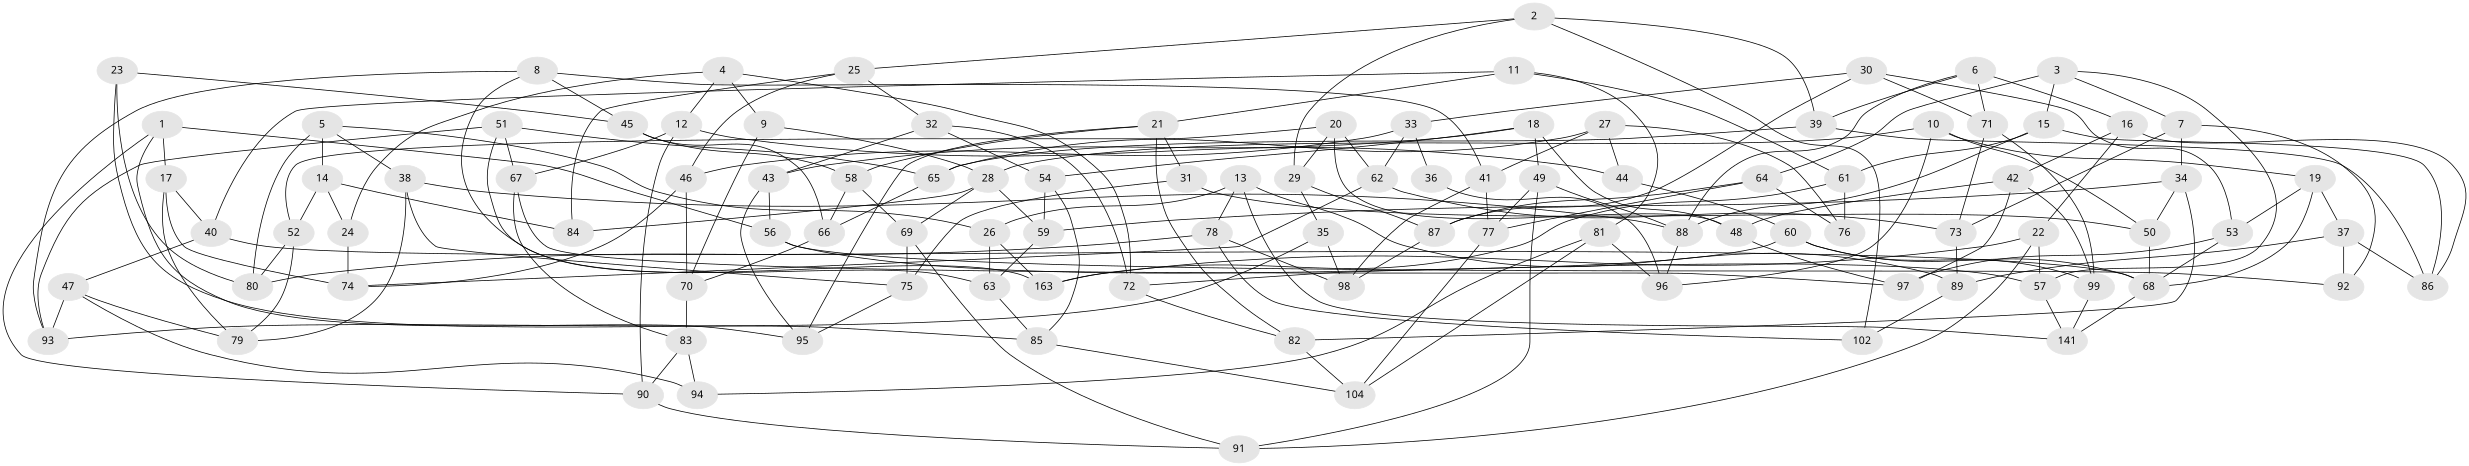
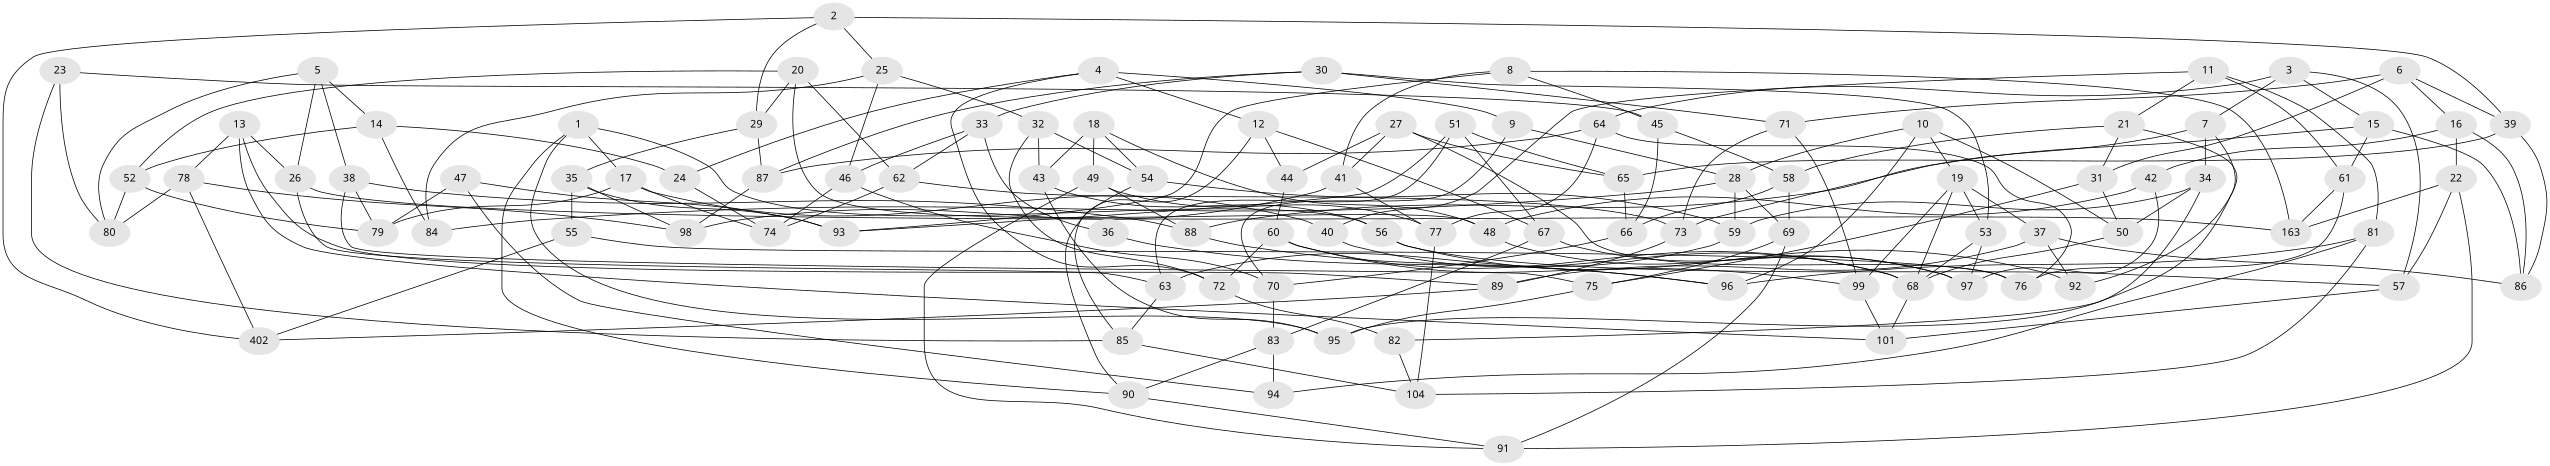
edge "6" -- "88": now "6" -- "31"
edge "42" -- "99": now "19" -- "99"
node "55": added
edge "21" -- "82": removed
edge "40" -- "47": removed
node "102": label "102" -> "402"
node "141": label "141" -> "101"
